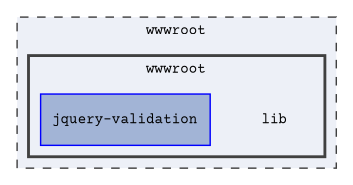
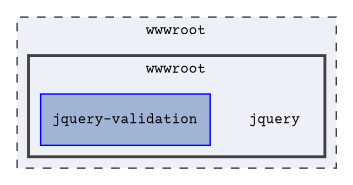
node "lib": label "lib" -> "jquery"
